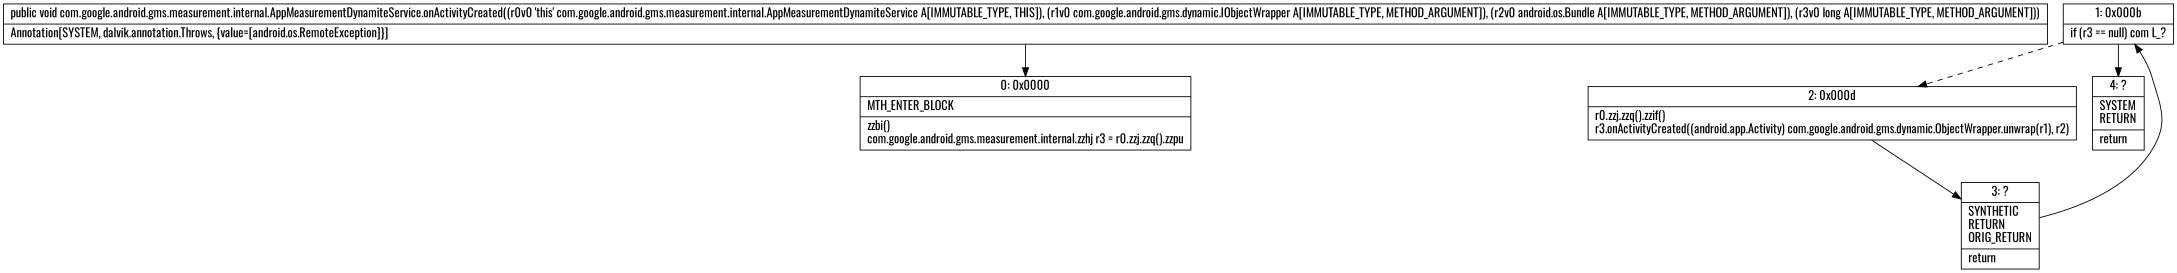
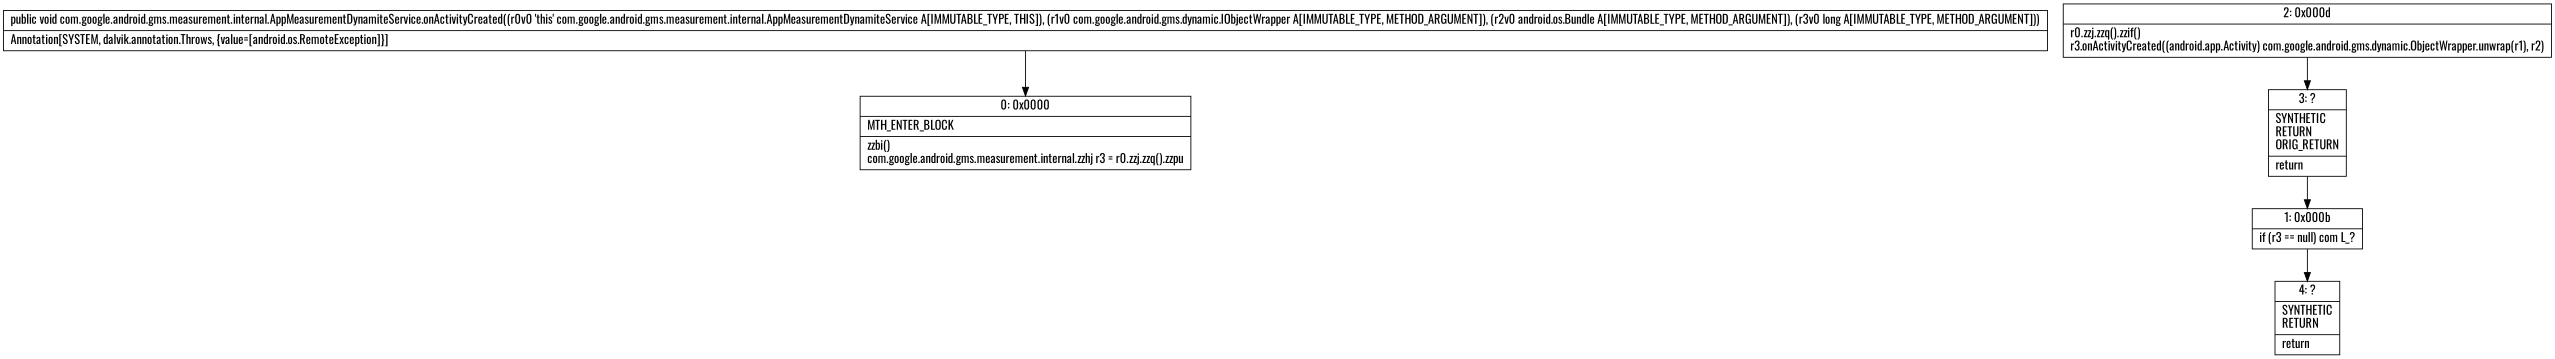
edge "1: 0x000b" -> "2: 0x000d": removed
node "4: ?": text "SYSTEM" -> "SYNTHETIC"
